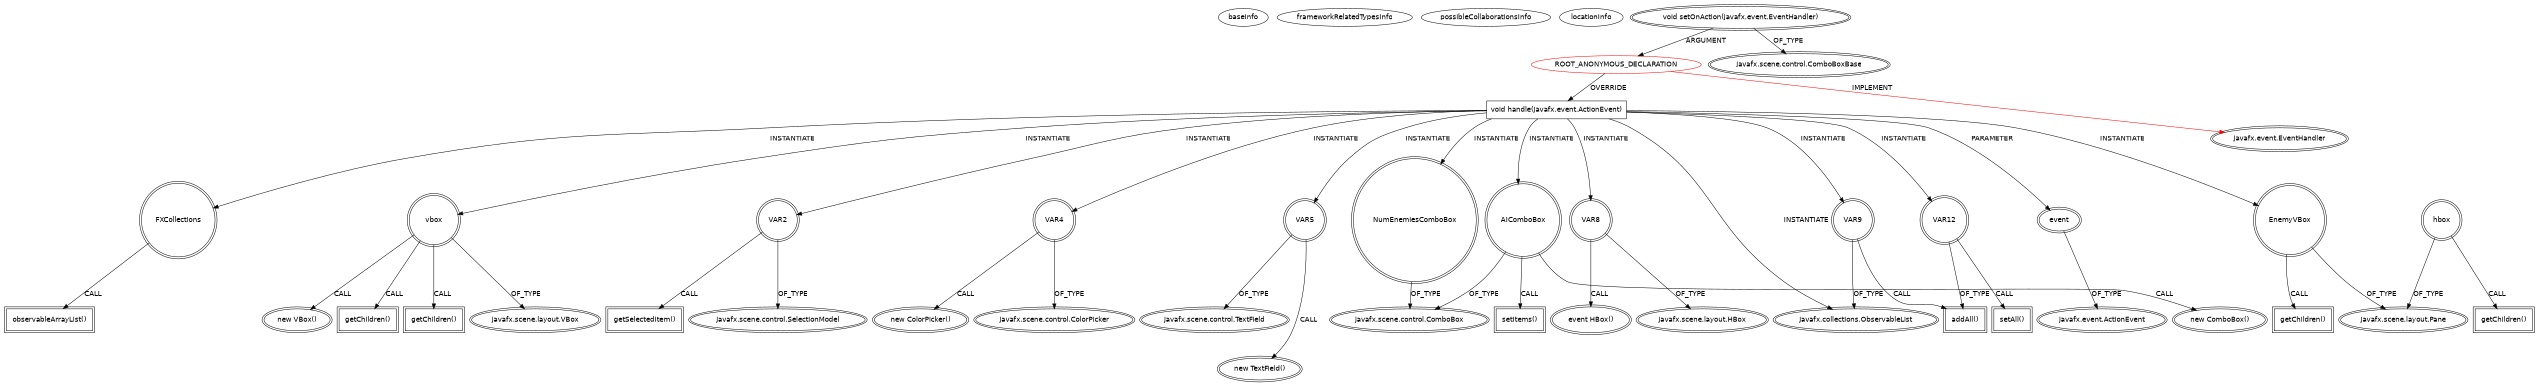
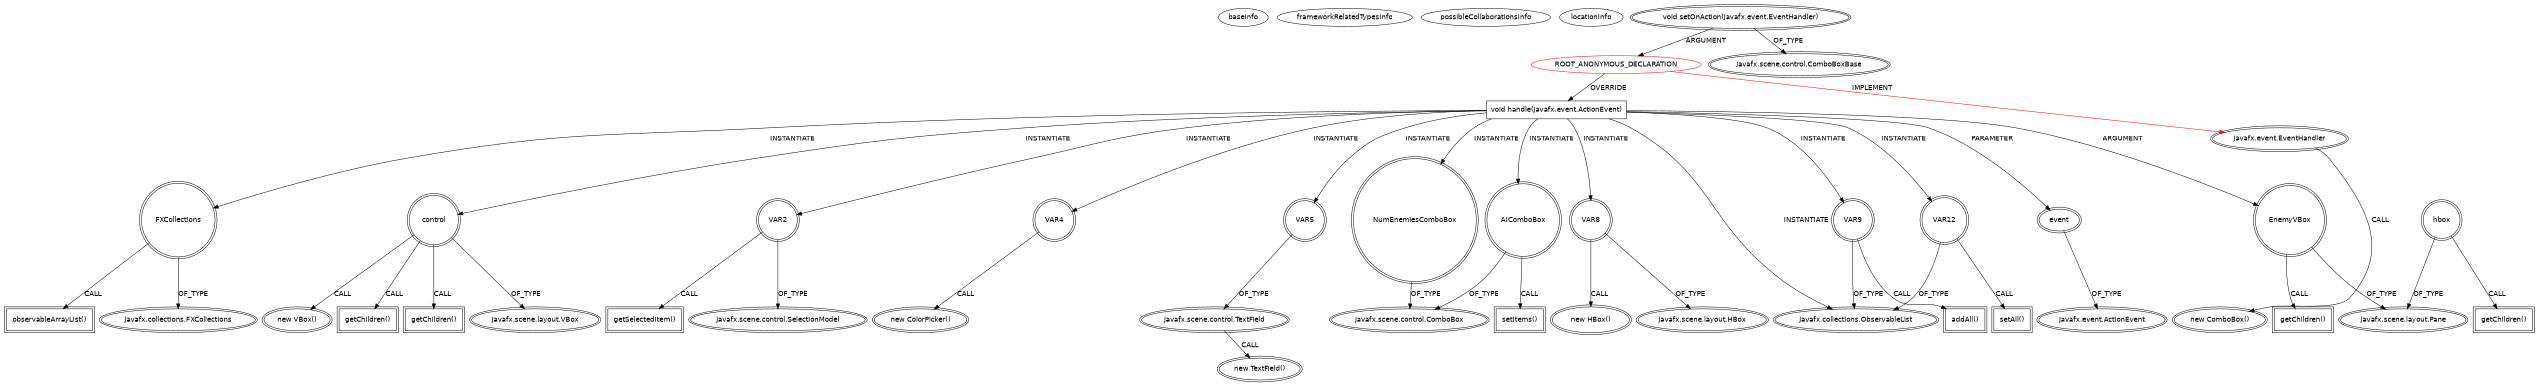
edge "void handle(javafx.event.ActionEvent)" -> "EnemyVBox": label "INSTANTIATE" -> "ARGUMENT"
node "vbox": label "vbox" -> "control"
edge "VAR12" -> "addAll()": now "VAR12" -> "javafx.collections.ObservableList"
edge "AIComboBox" -> "new ComboBox()": now "javafx.event.EventHandler" -> "new ComboBox()"
edge "VAR5" -> "new TextField()": now "javafx.scene.control.TextField" -> "new TextField()"
node "javafx.collections.FXCollections": added
node "javafx.scene.control.ColorPicker": removed
node "event HBox()": label "event HBox()" -> "new HBox()"
